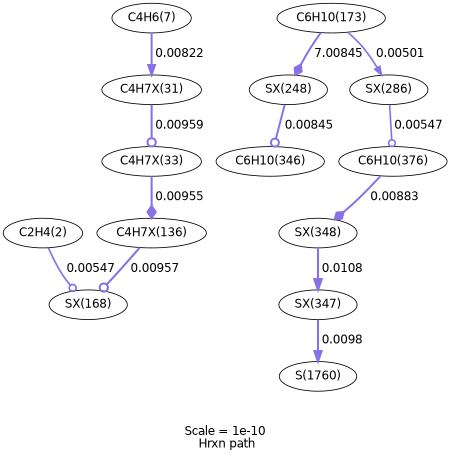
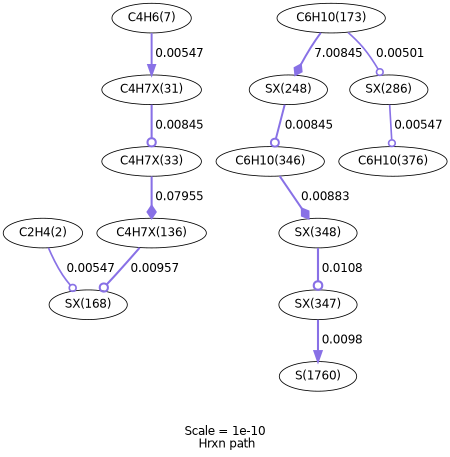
edge "C6H10(173)" -> "SX(286)": arrowhead normal -> odot
edge "C4H6(7)" -> "C4H7X(31)": label " 0.00822" -> " 0.00547"
edge "C4H7X(31)" -> "C4H7X(33)": label " 0.00959" -> " 0.00845"
edge "C6H10(376)" -> "SX(348)": now "C6H10(346)" -> "SX(348)"
edge "C4H7X(33)" -> "C4H7X(136)": label " 0.00955" -> " 0.07955"
edge "SX(348)" -> "SX(347)": arrowhead normal -> odot
